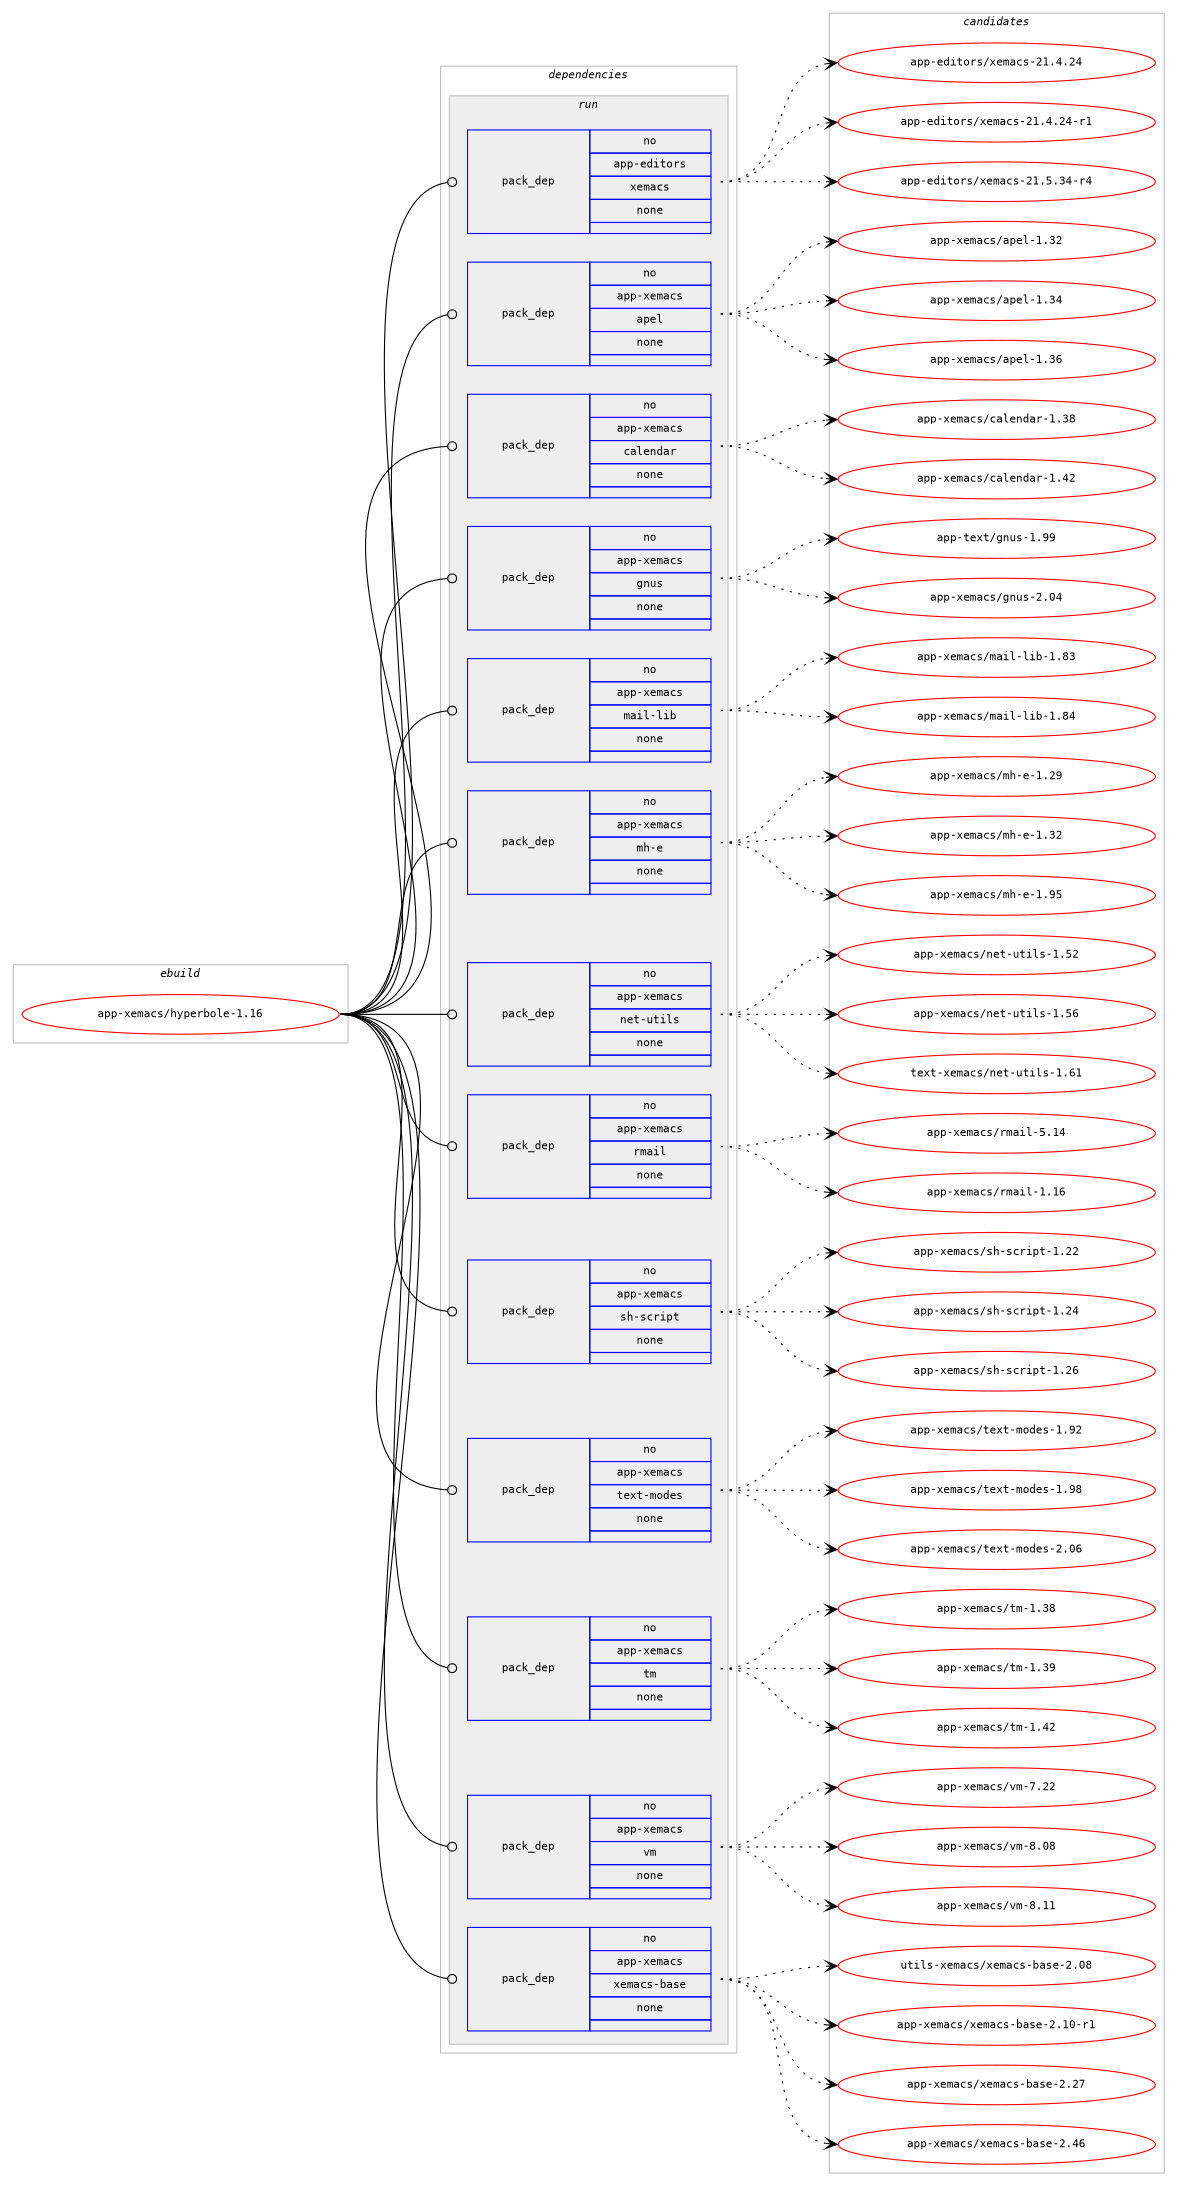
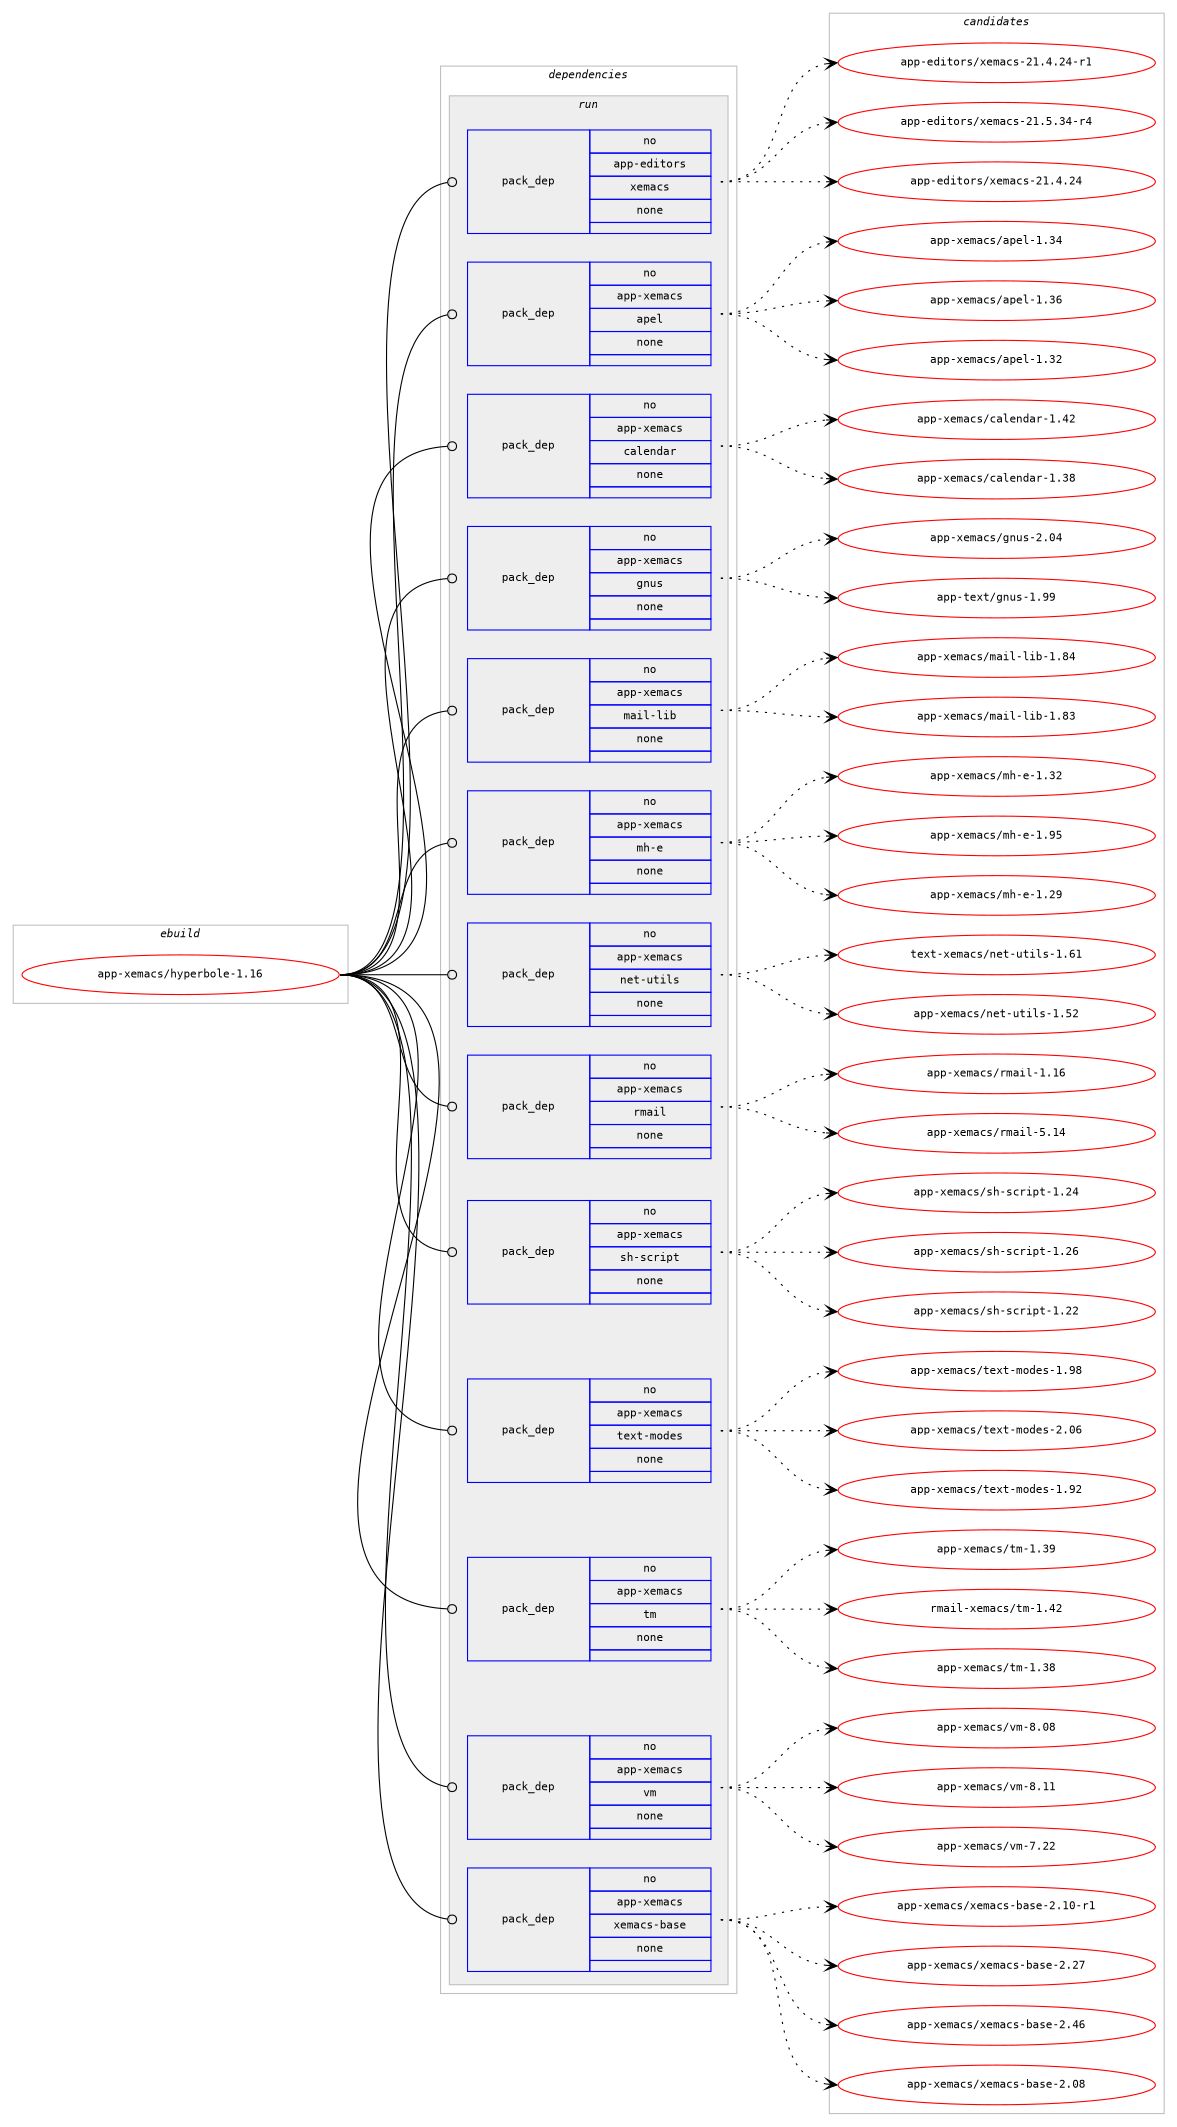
node "app-xemacs/net-utils-1.56": removed
node "app-xemacs/tm-1.42": label "app-xemacs/tm-1.42" -> "rmail-xemacs/tm-1.42"
node "utils-xemacs/xemacs-base-2.08": label "utils-xemacs/xemacs-base-2.08" -> "app-xemacs/xemacs-base-2.08"
